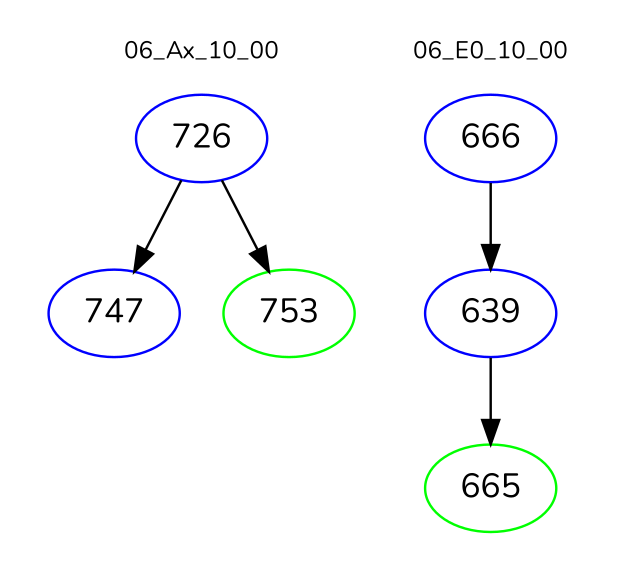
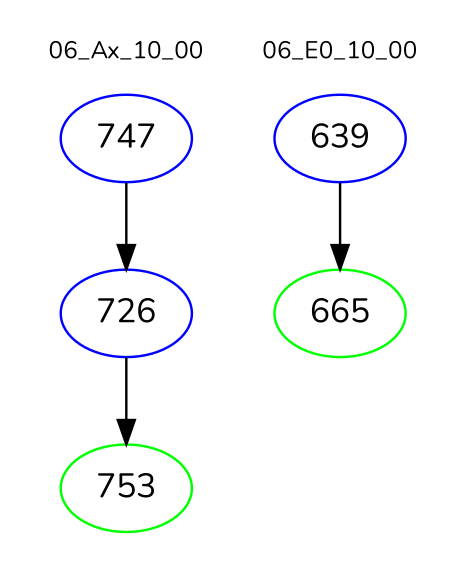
node "666": removed
edge "726" -> "747": reversed
